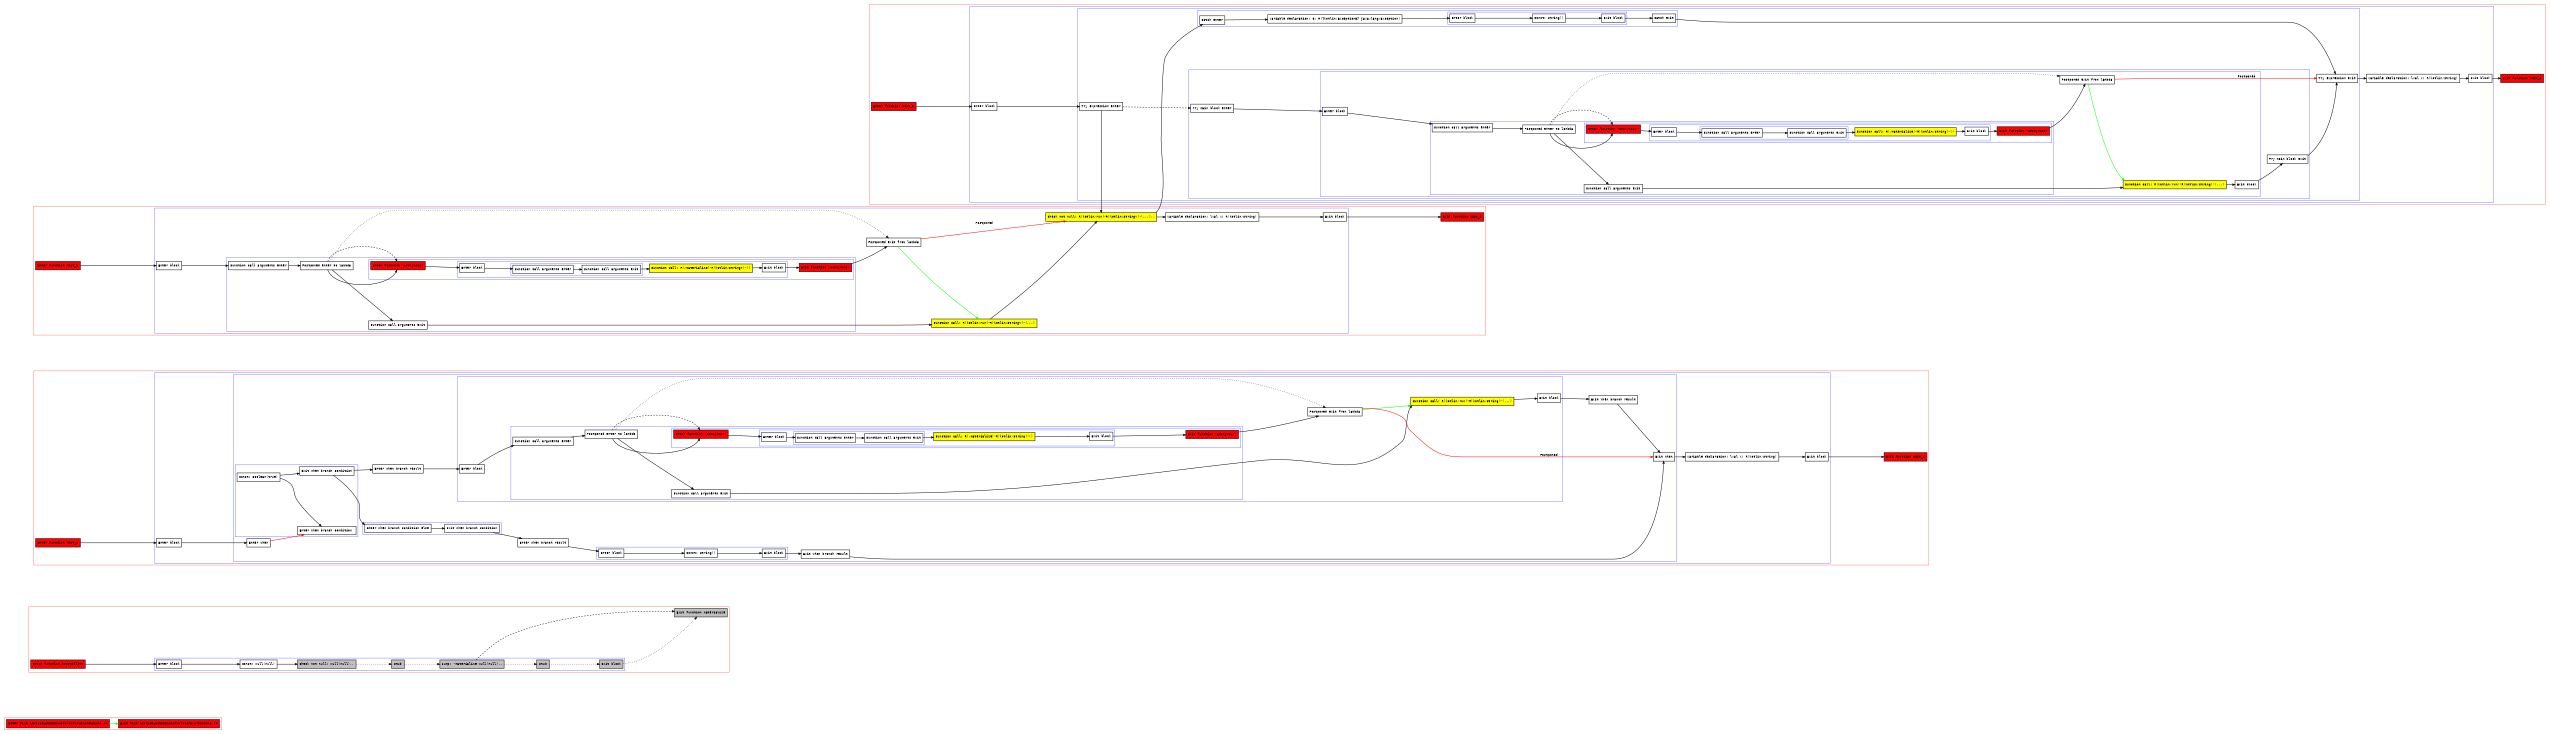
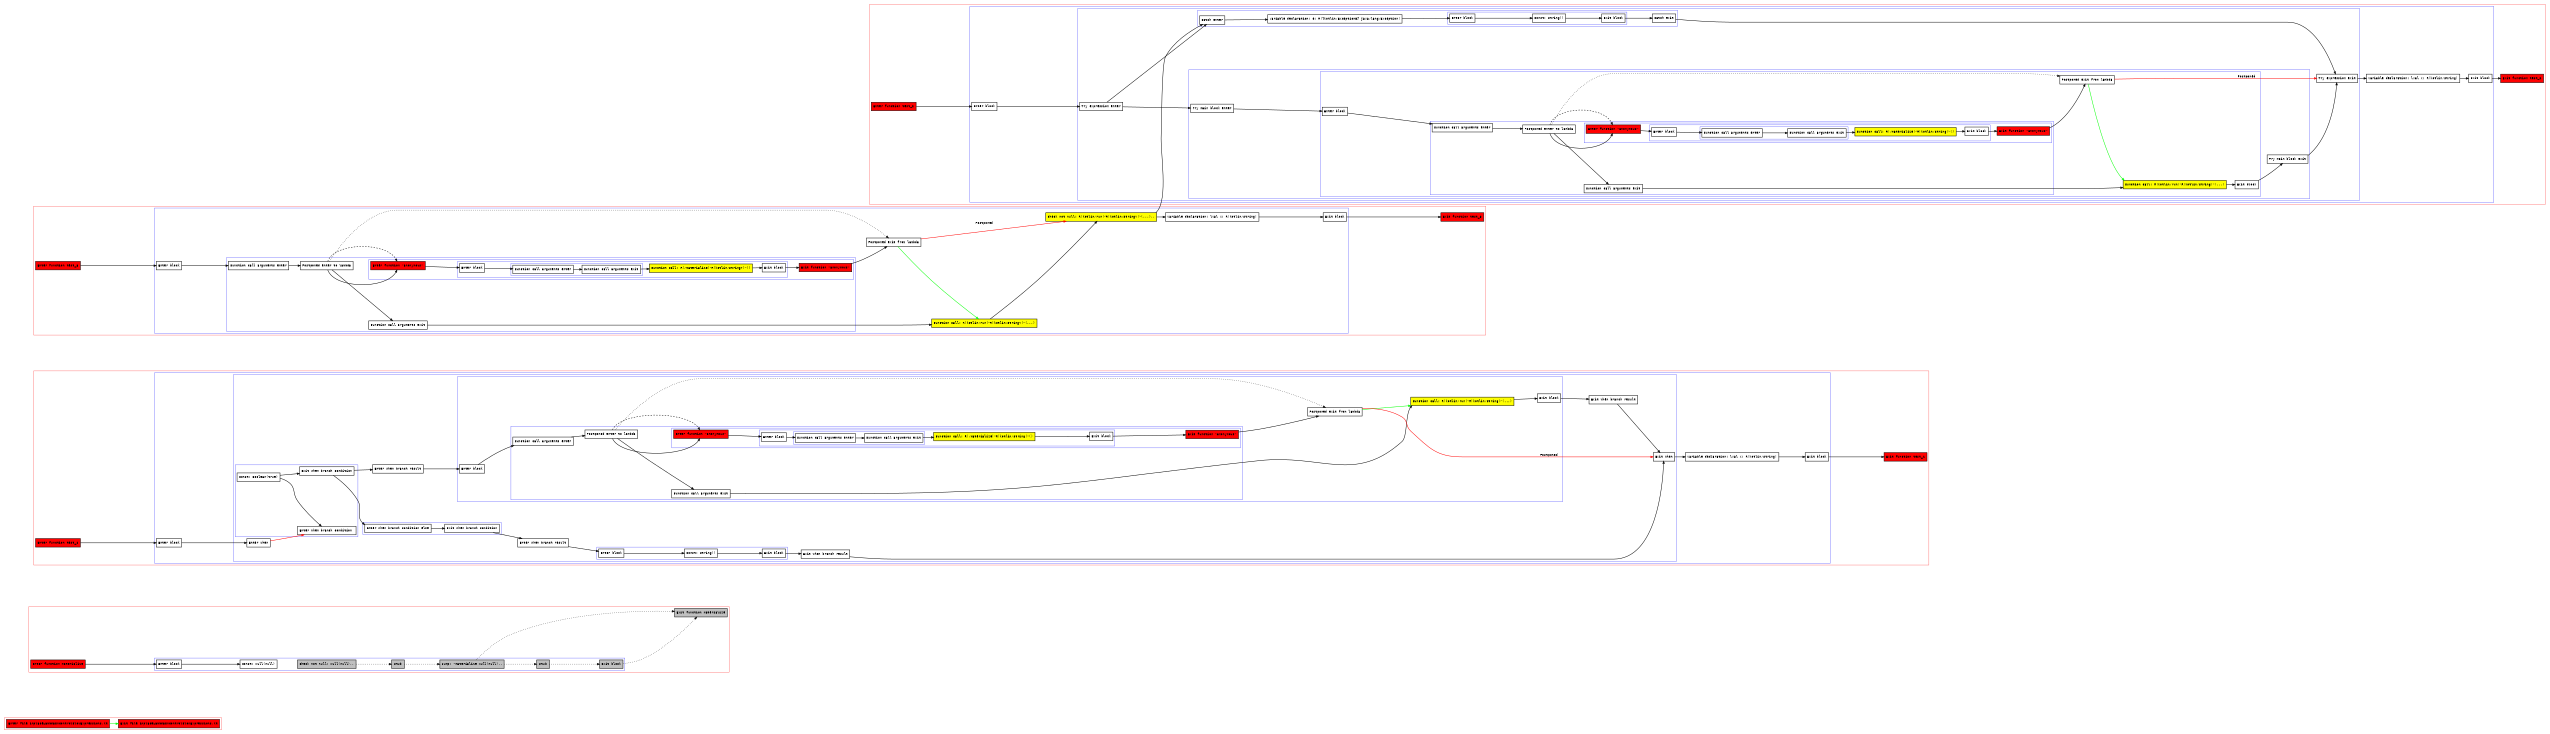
edge "Try expression enter" -> "Try main block enter": style dashed -> solid
edge "Try expression enter" -> "Check not null: R|kotlin/run|<R|kotlin/String?|>(...)!!": now "Try expression enter" -> "Catch enter"
edge "Jump: ^materialize Null(null)!!" -> "Exit function materialize": style dashed -> dotted
edge "Const: Null(null)" -> "Check not null: Null(null)!!": removed
